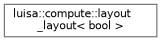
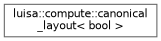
node "luisa::compute::layout _layout< bool >": label "luisa::compute::layout _layout< bool >" -> "luisa::compute::canonical _layout< bool >"
